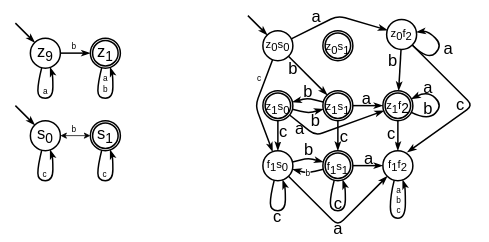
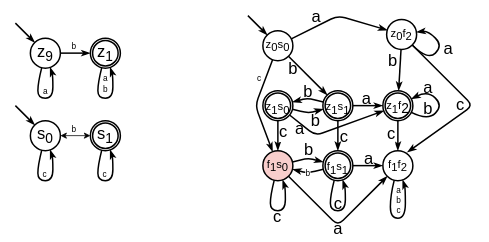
node "z0s1": removed
node "f1s0": fillcolor #ffffff -> #f8cecc
